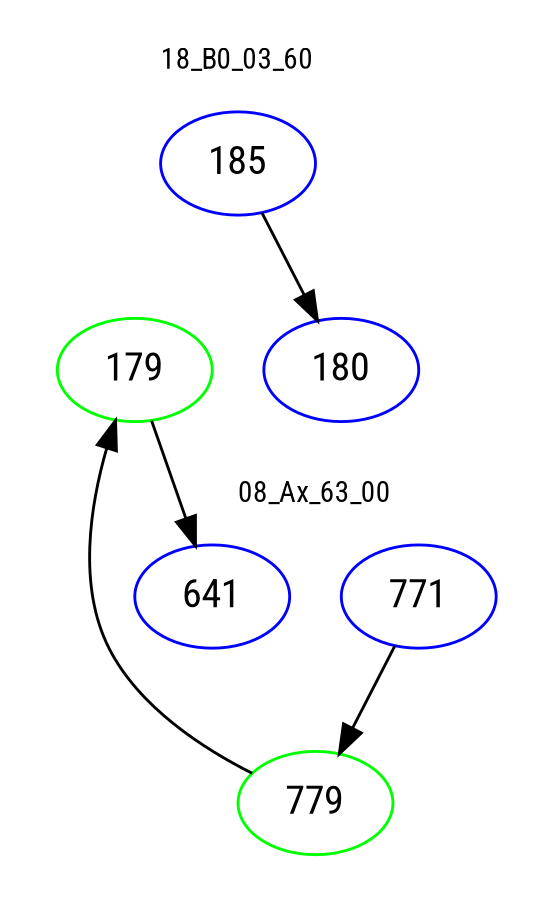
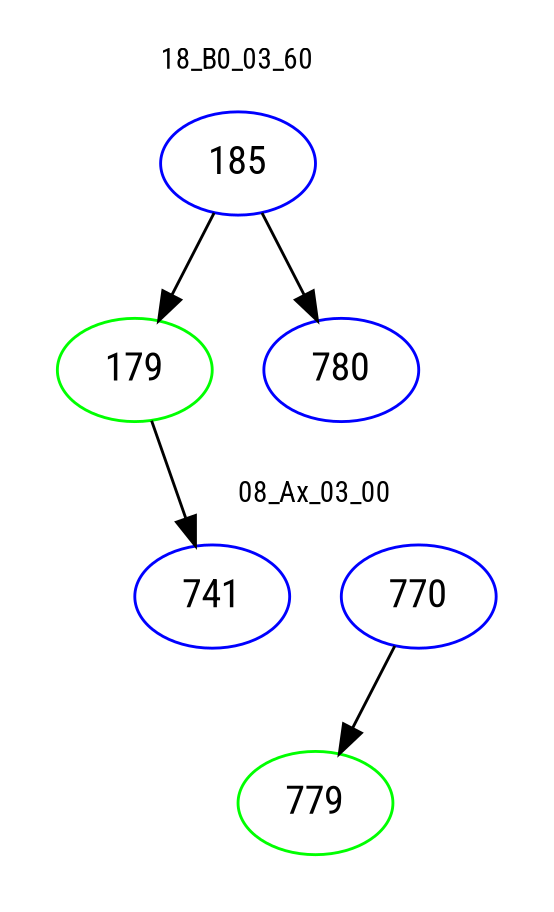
node "180": label "180" -> "780"
cluster "08_Ax_63_00": label "08_Ax_63_00" -> "08_Ax_03_00"
node "641": label "641" -> "741"
node "771": label "771" -> "770"
edge "779" -> "179": now "185" -> "179"
